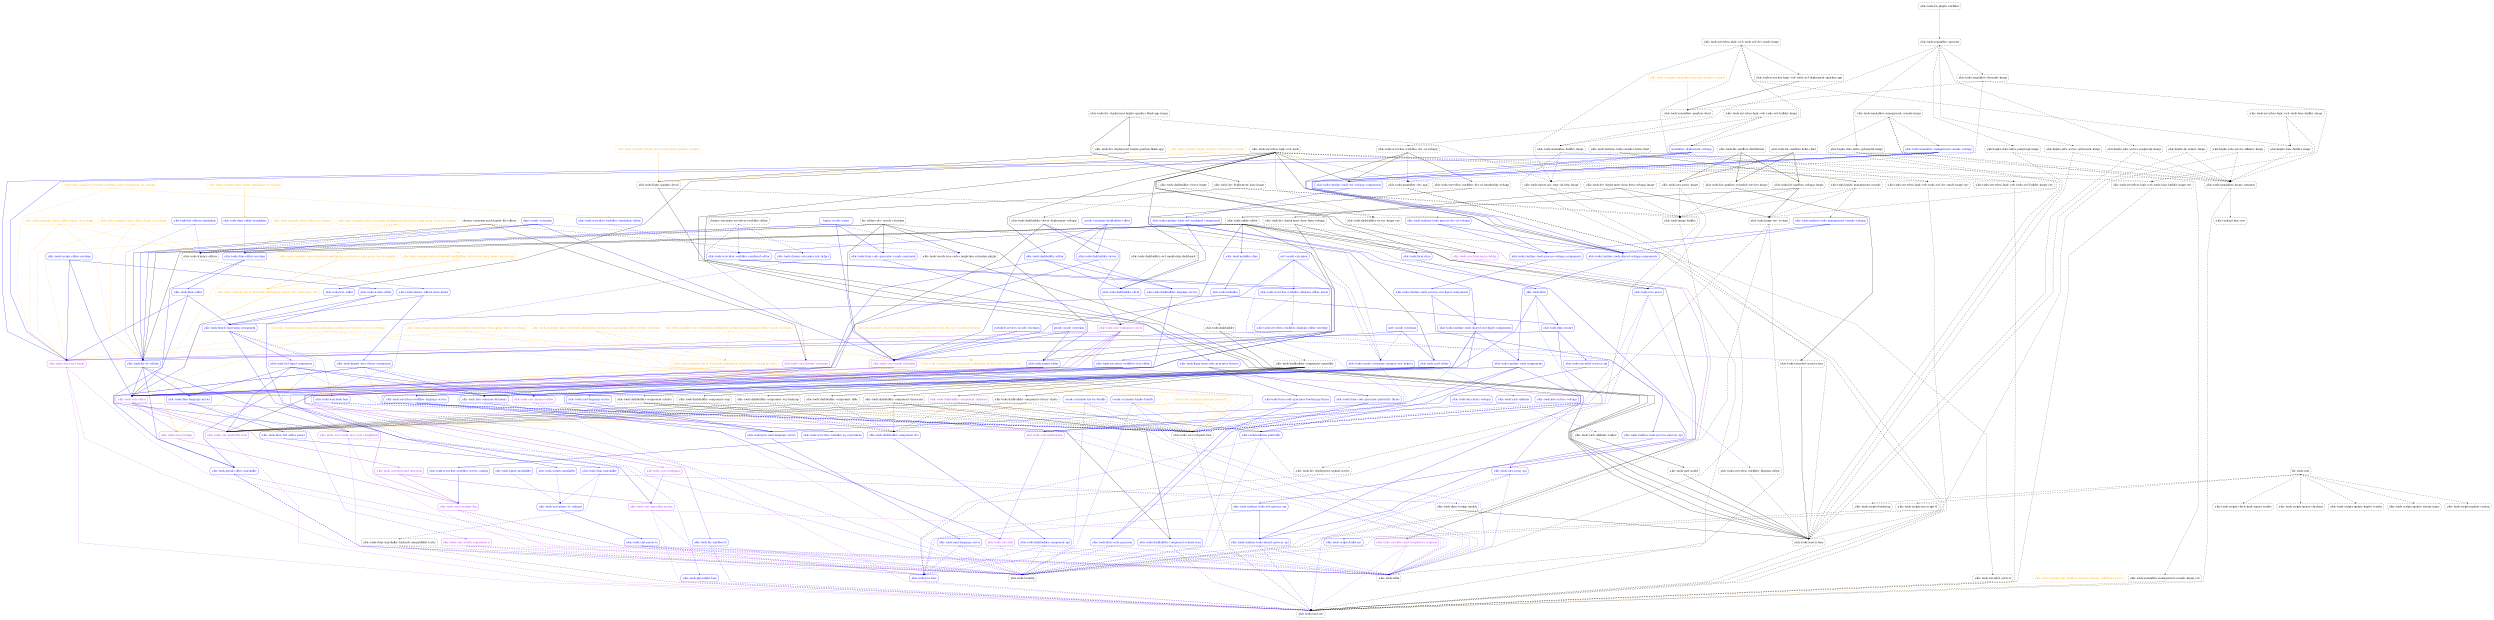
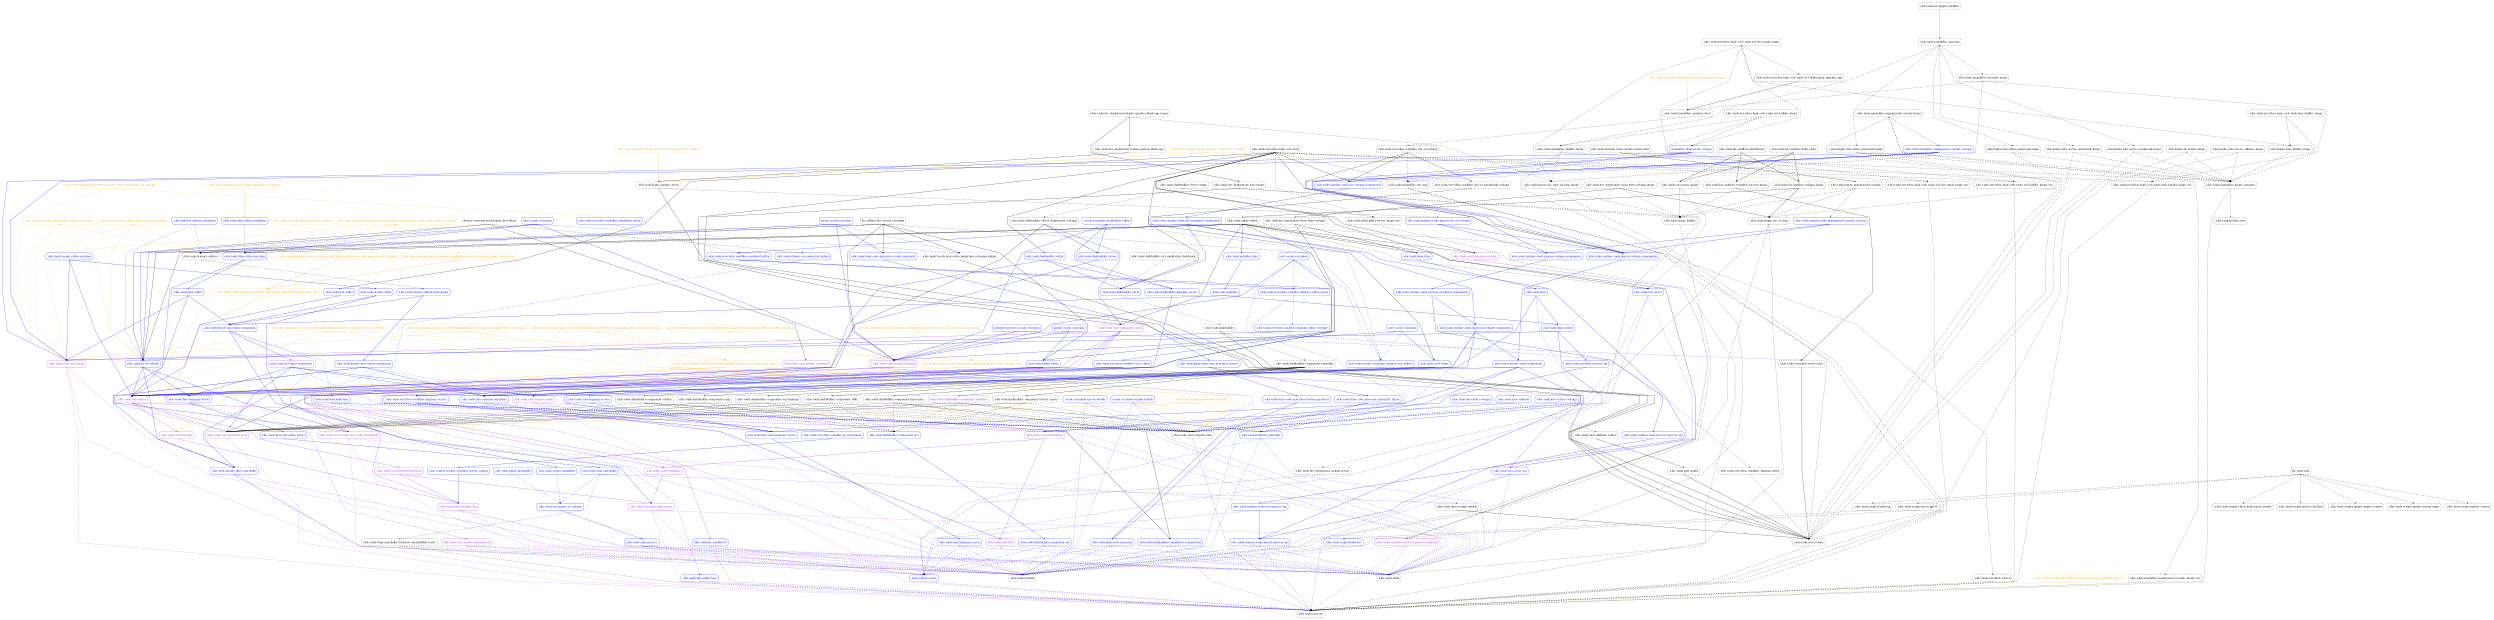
node "chrome-extension-serverless-workflow-editor": removed
node "bpmn-vscode-script": label "bpmn-vscode-script" -> "bpmn-vscode-extension"
node "@kie-tools/dashbuilder-client": color blue -> black
edge "@kie-tools-core/notifications" -> "@kie-tools-core/workspace": added
